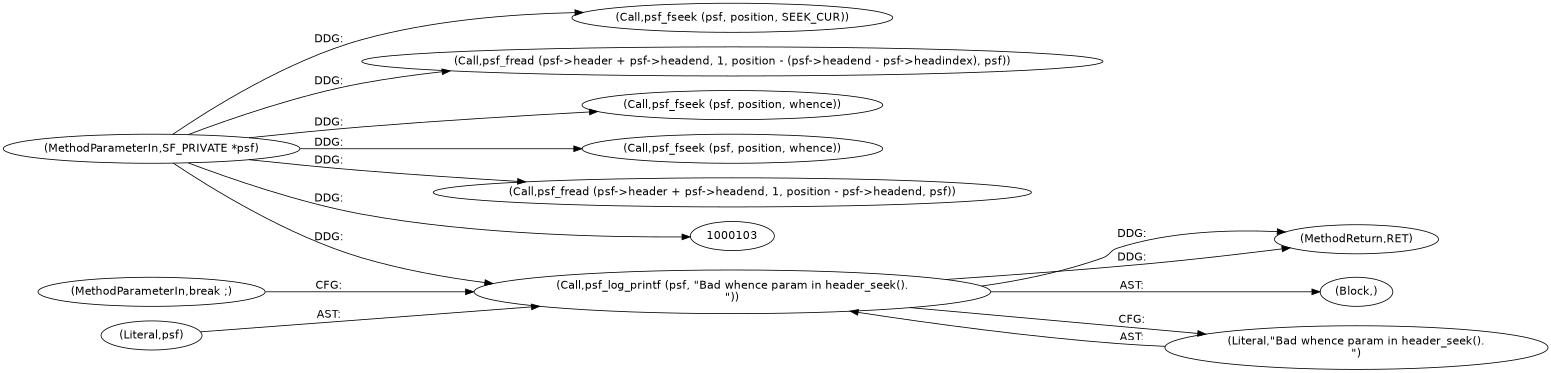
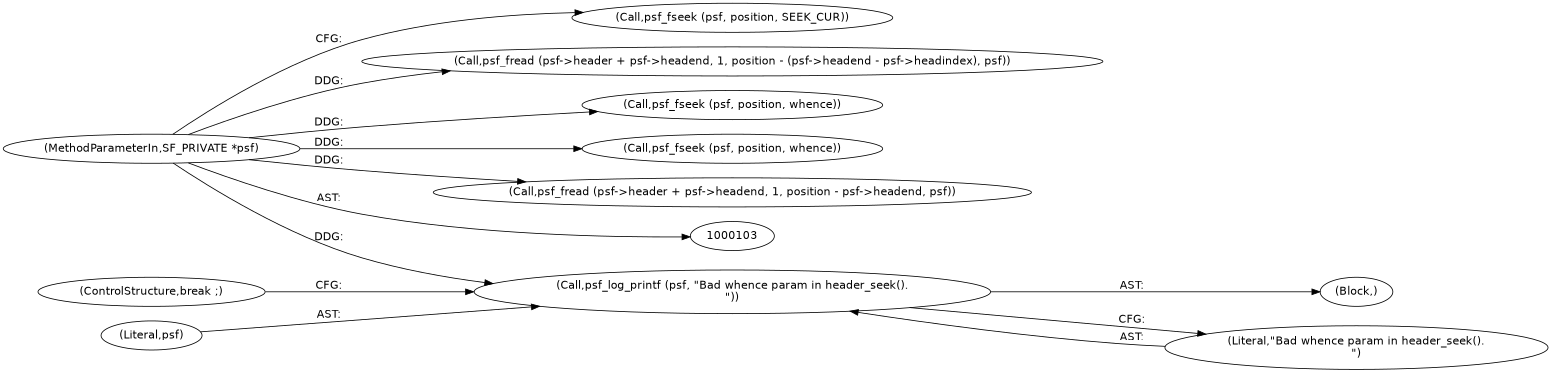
edge "(MethodParameterIn,SF_PRIVATE *psf)" -> "(Call,psf_fseek (psf, position, SEEK_CUR))": label "DDG: " -> "CFG: "
edge "(MethodParameterIn,SF_PRIVATE *psf)" -> "1000103": label "DDG: " -> "AST: "
node "(MethodReturn,RET)": removed
node "(MethodParameterIn,break ;)": label "(MethodParameterIn,break ;)" -> "(ControlStructure,break ;)"
